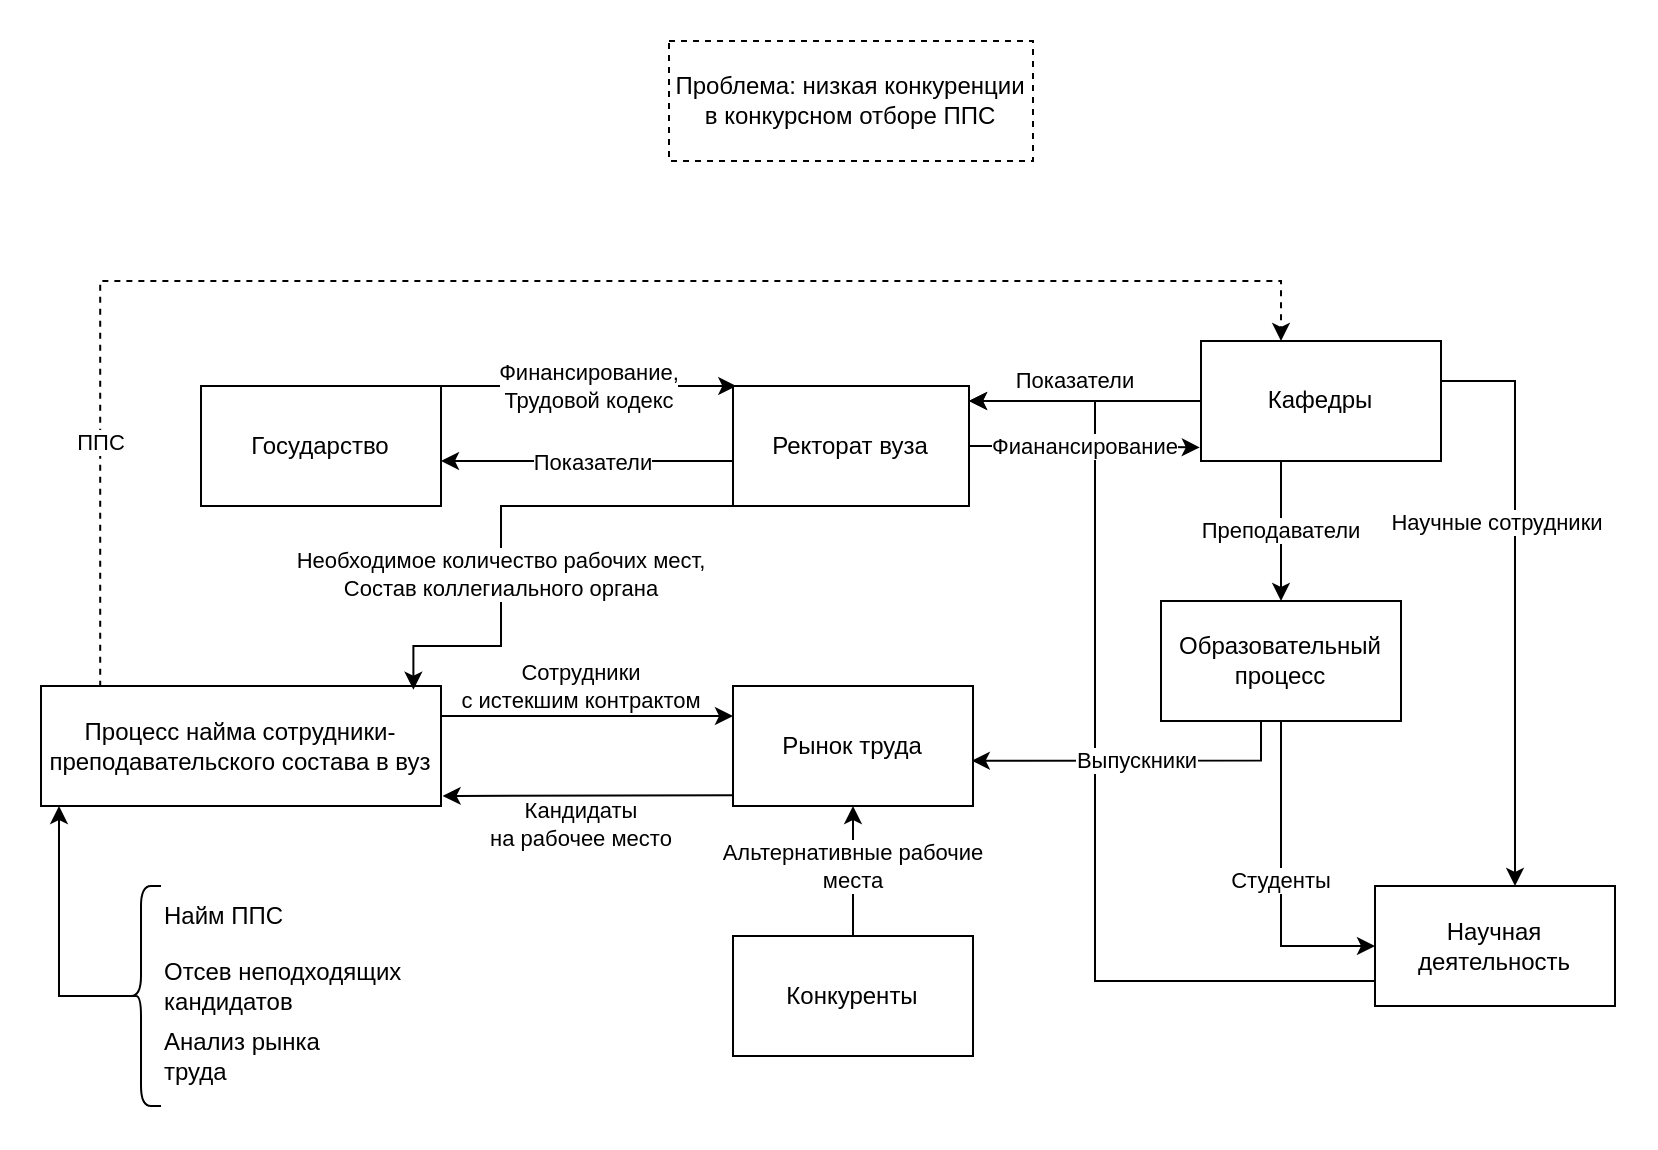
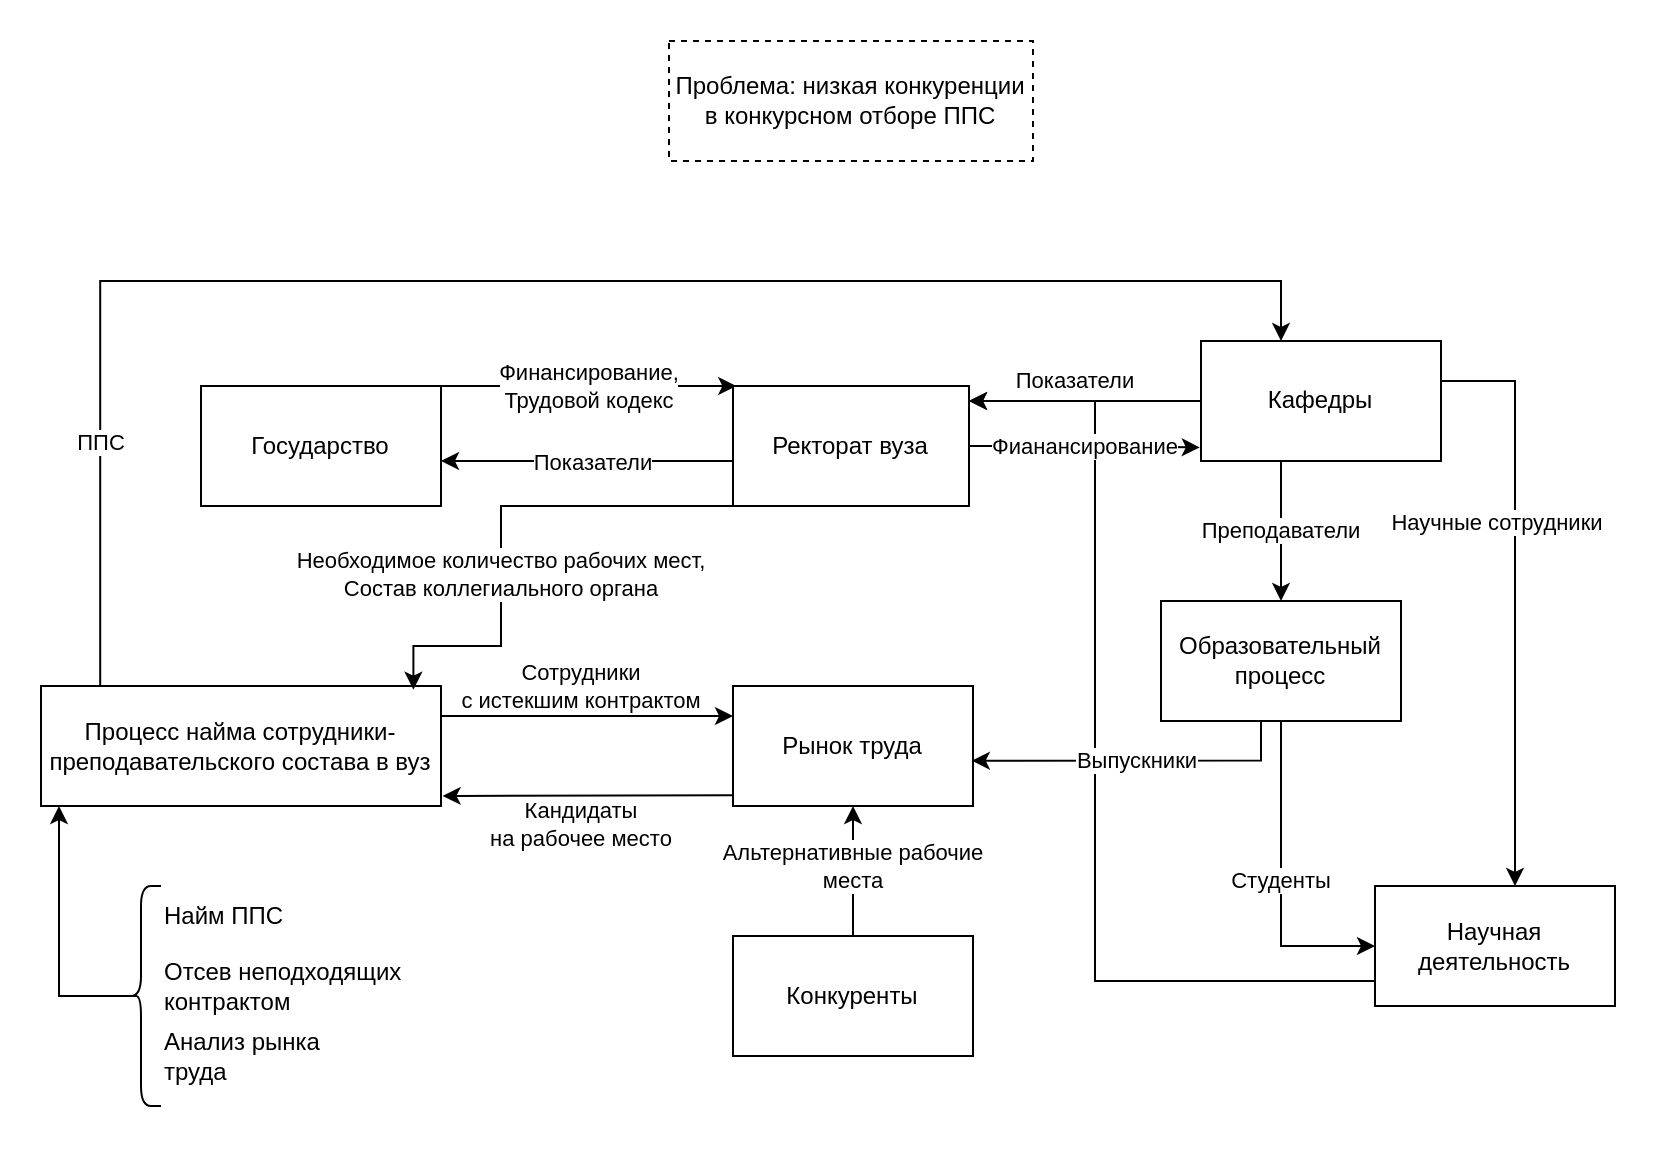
edge "Процесс найма сотрудники-преподавательского состава в вуз" -> "Кафедры": style dashed -> solid
node "Отсев неподходящих кандидатов": label "Отсев неподходящих кандидатов" -> "Отсев неподходящих контрактом"
